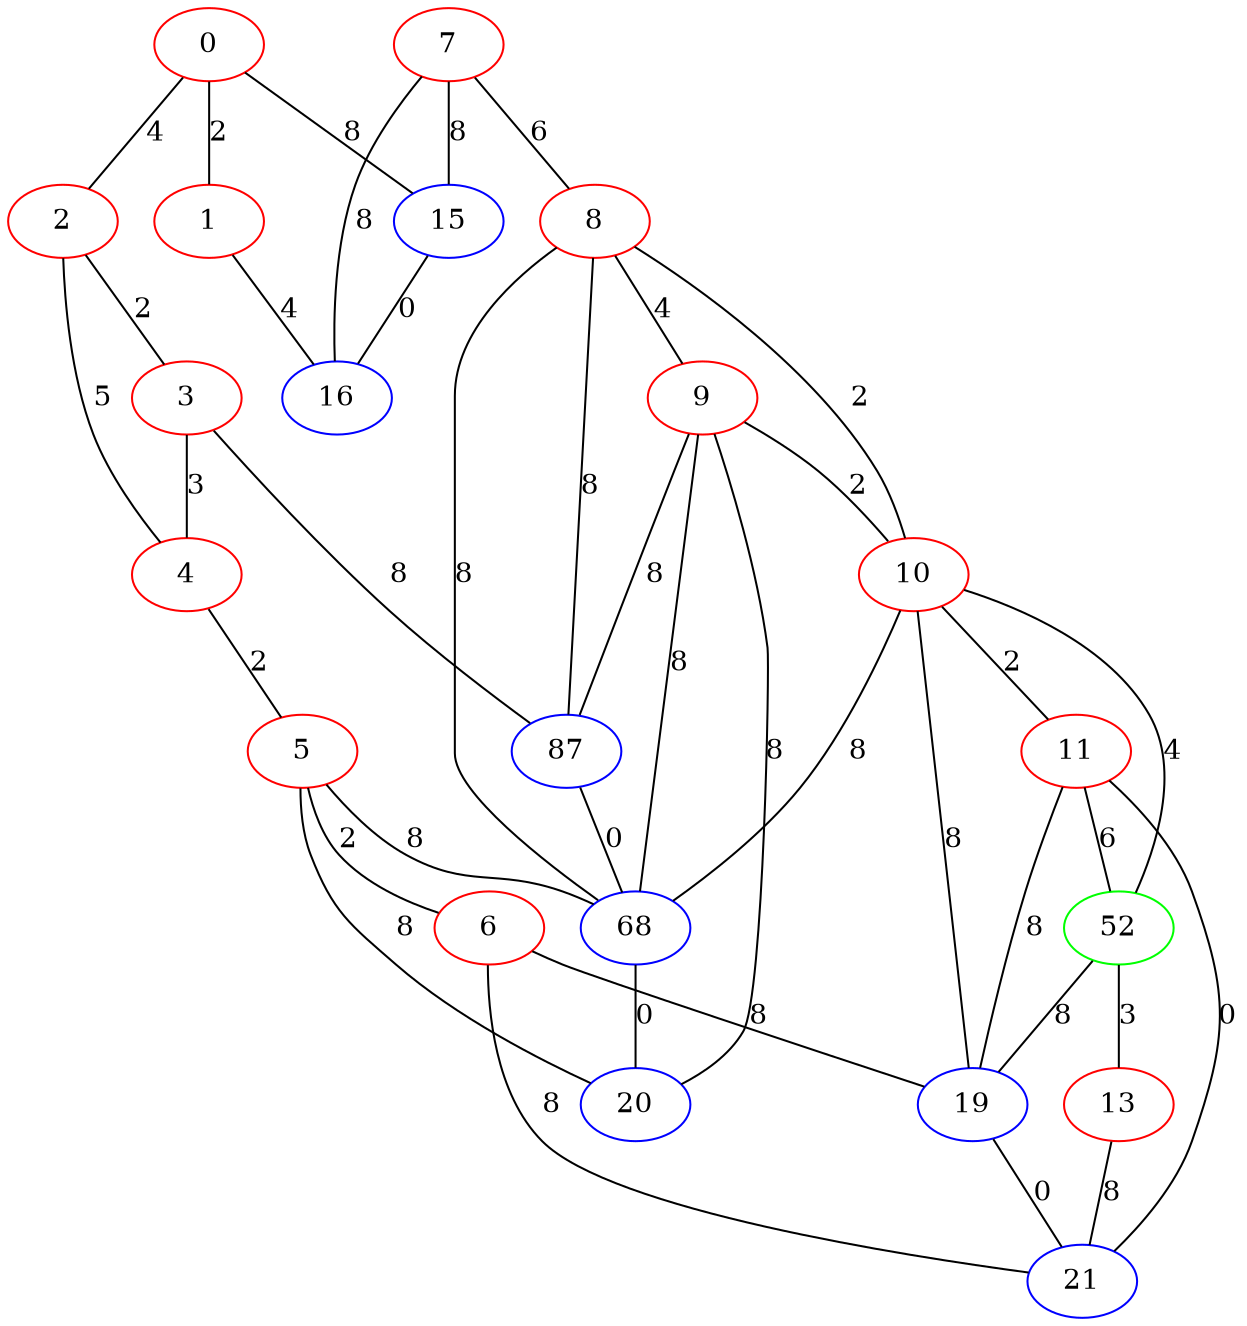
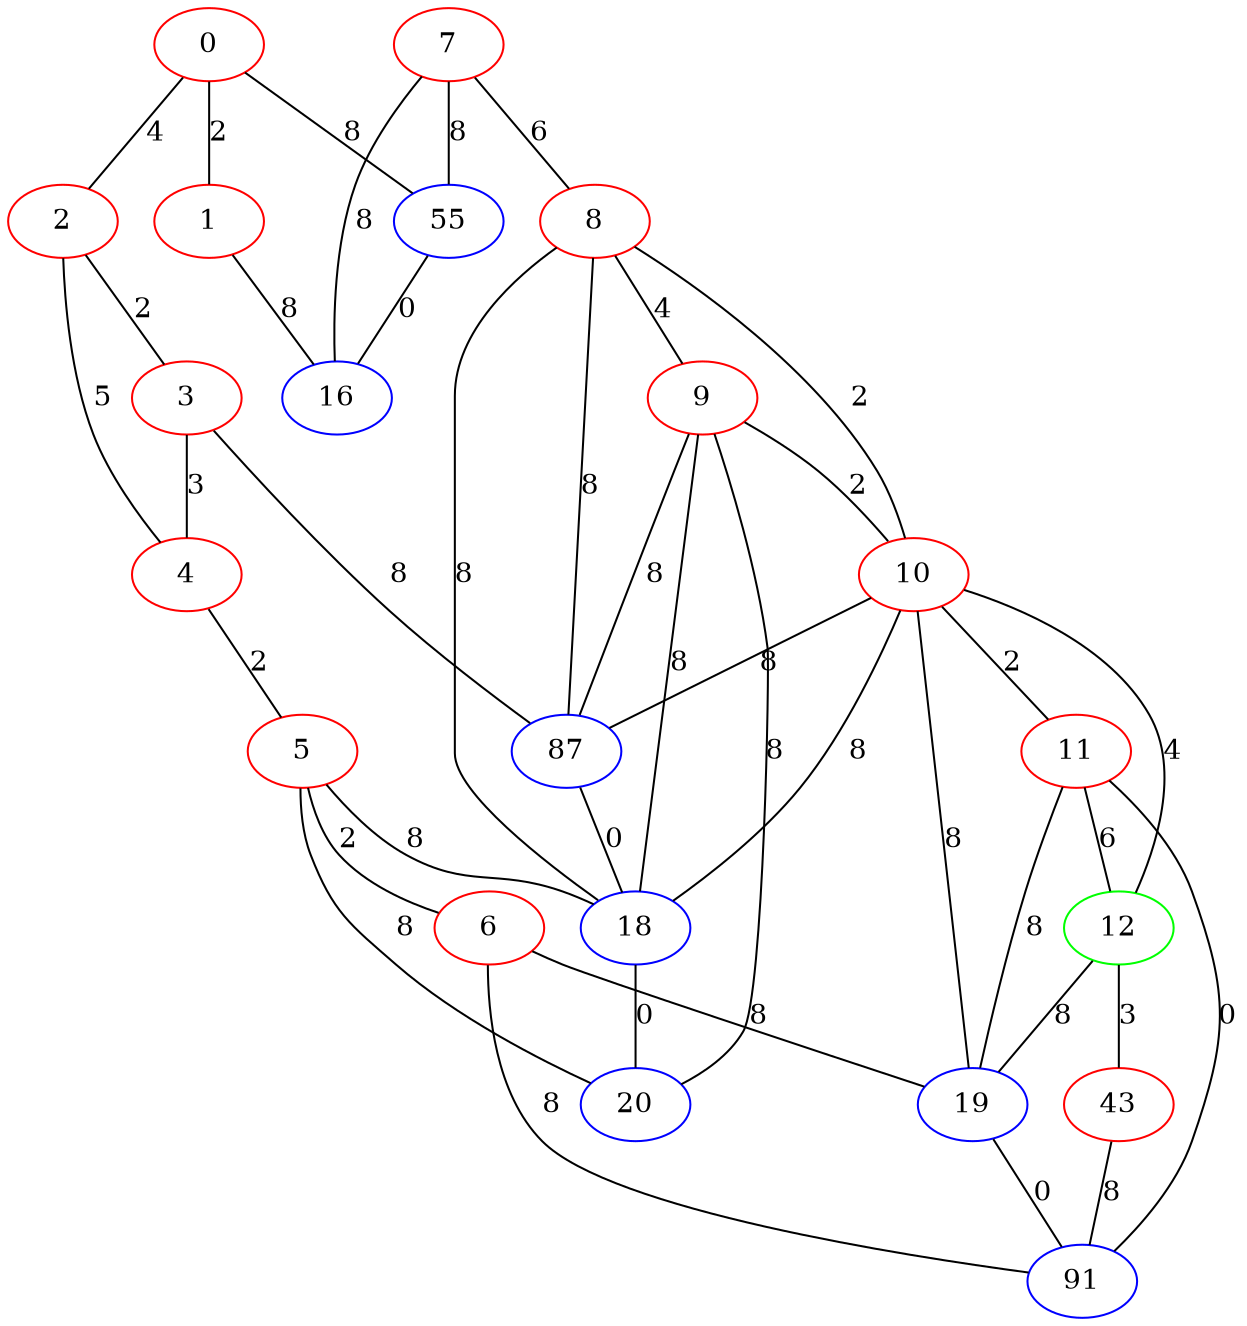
node "15": label "15" -> "55"
edge "1" -- "16": label "4" -> "8"
edge "10" -- "87": added, label "8"
node "68": label "68" -> "18"
node "52": label "52" -> "12"
node "13": label "13" -> "43"
node "21": label "21" -> "91"
